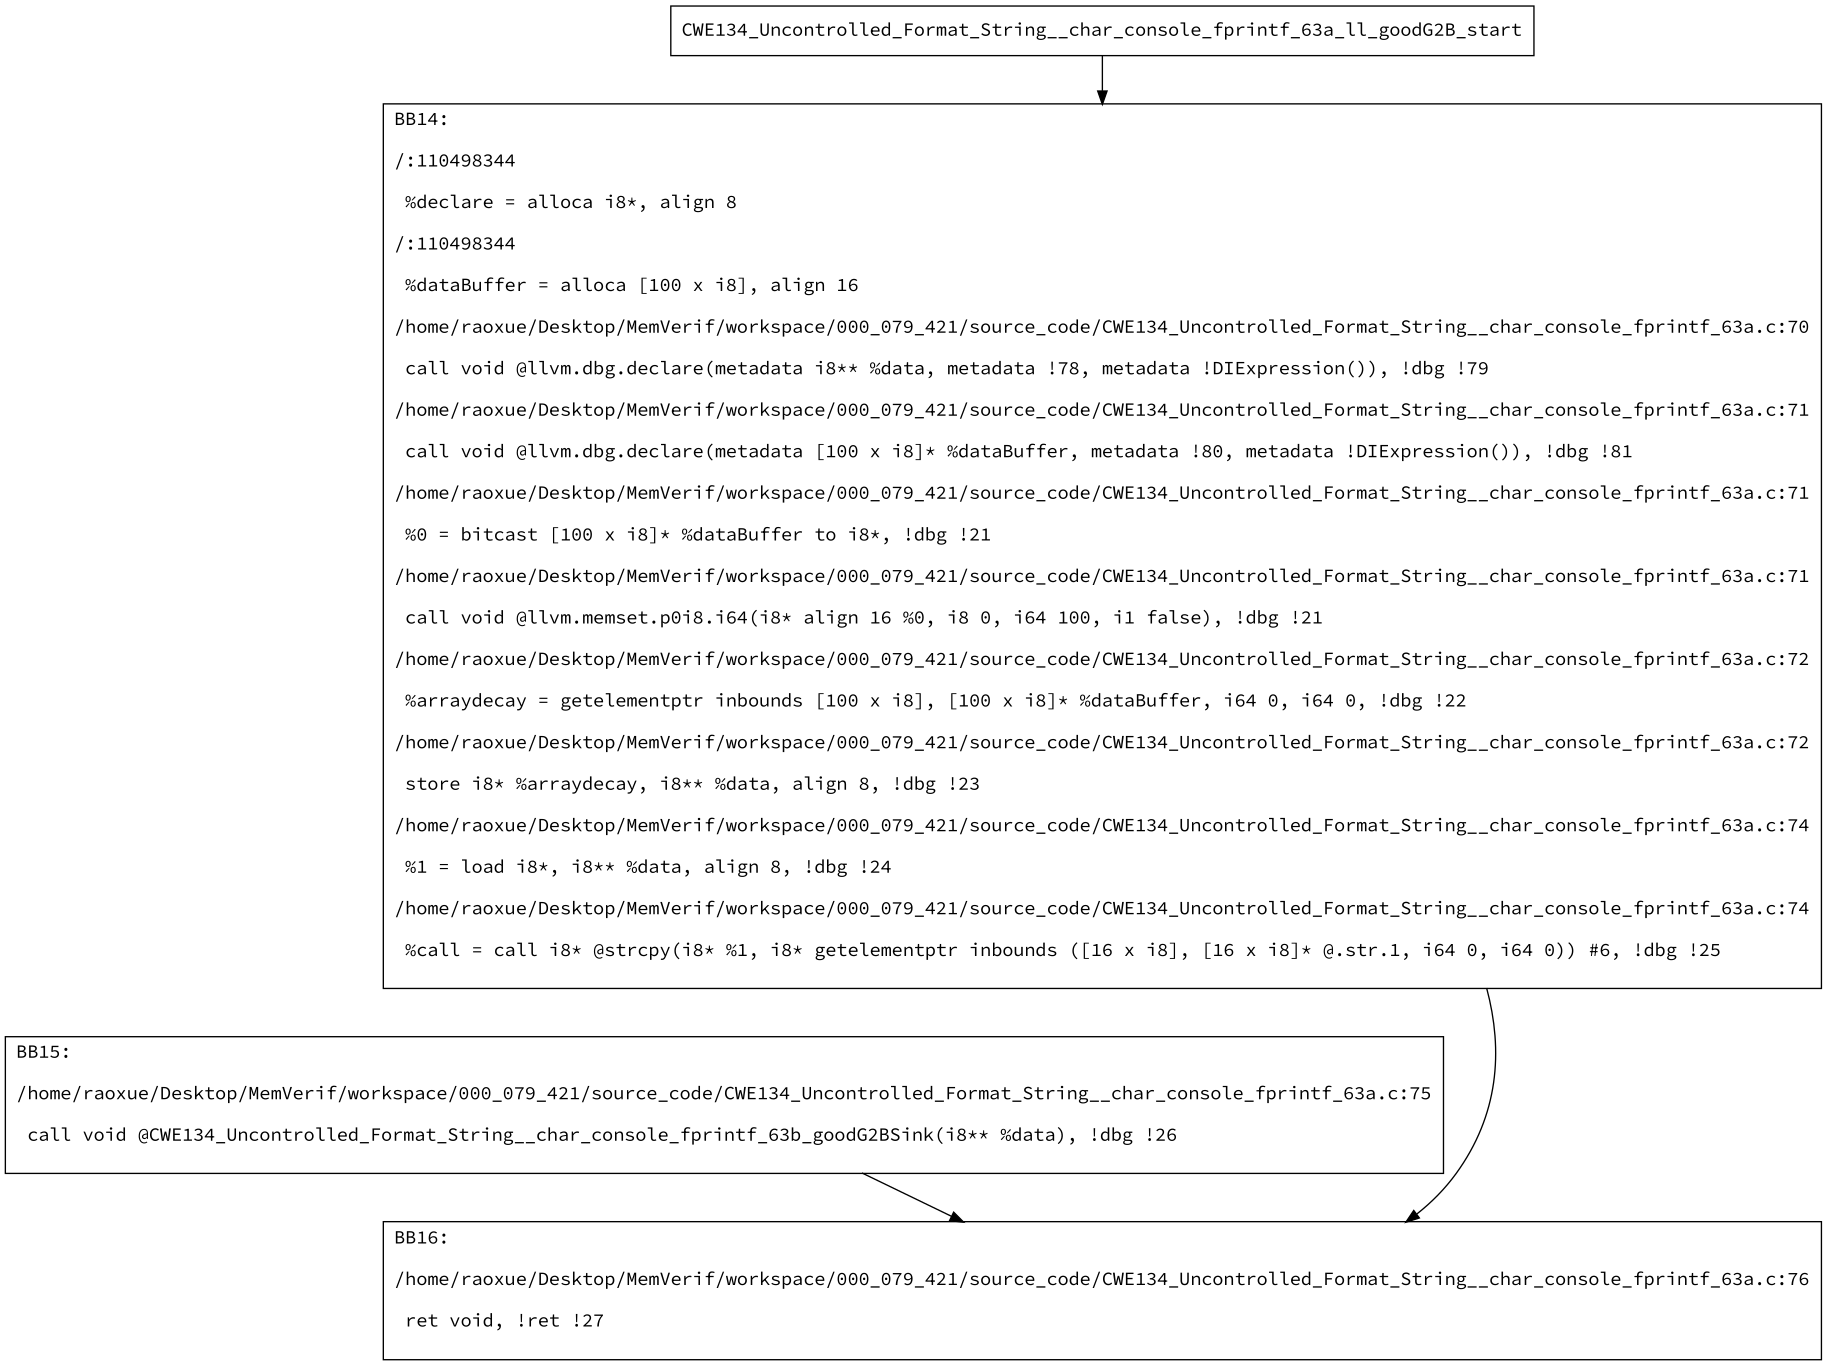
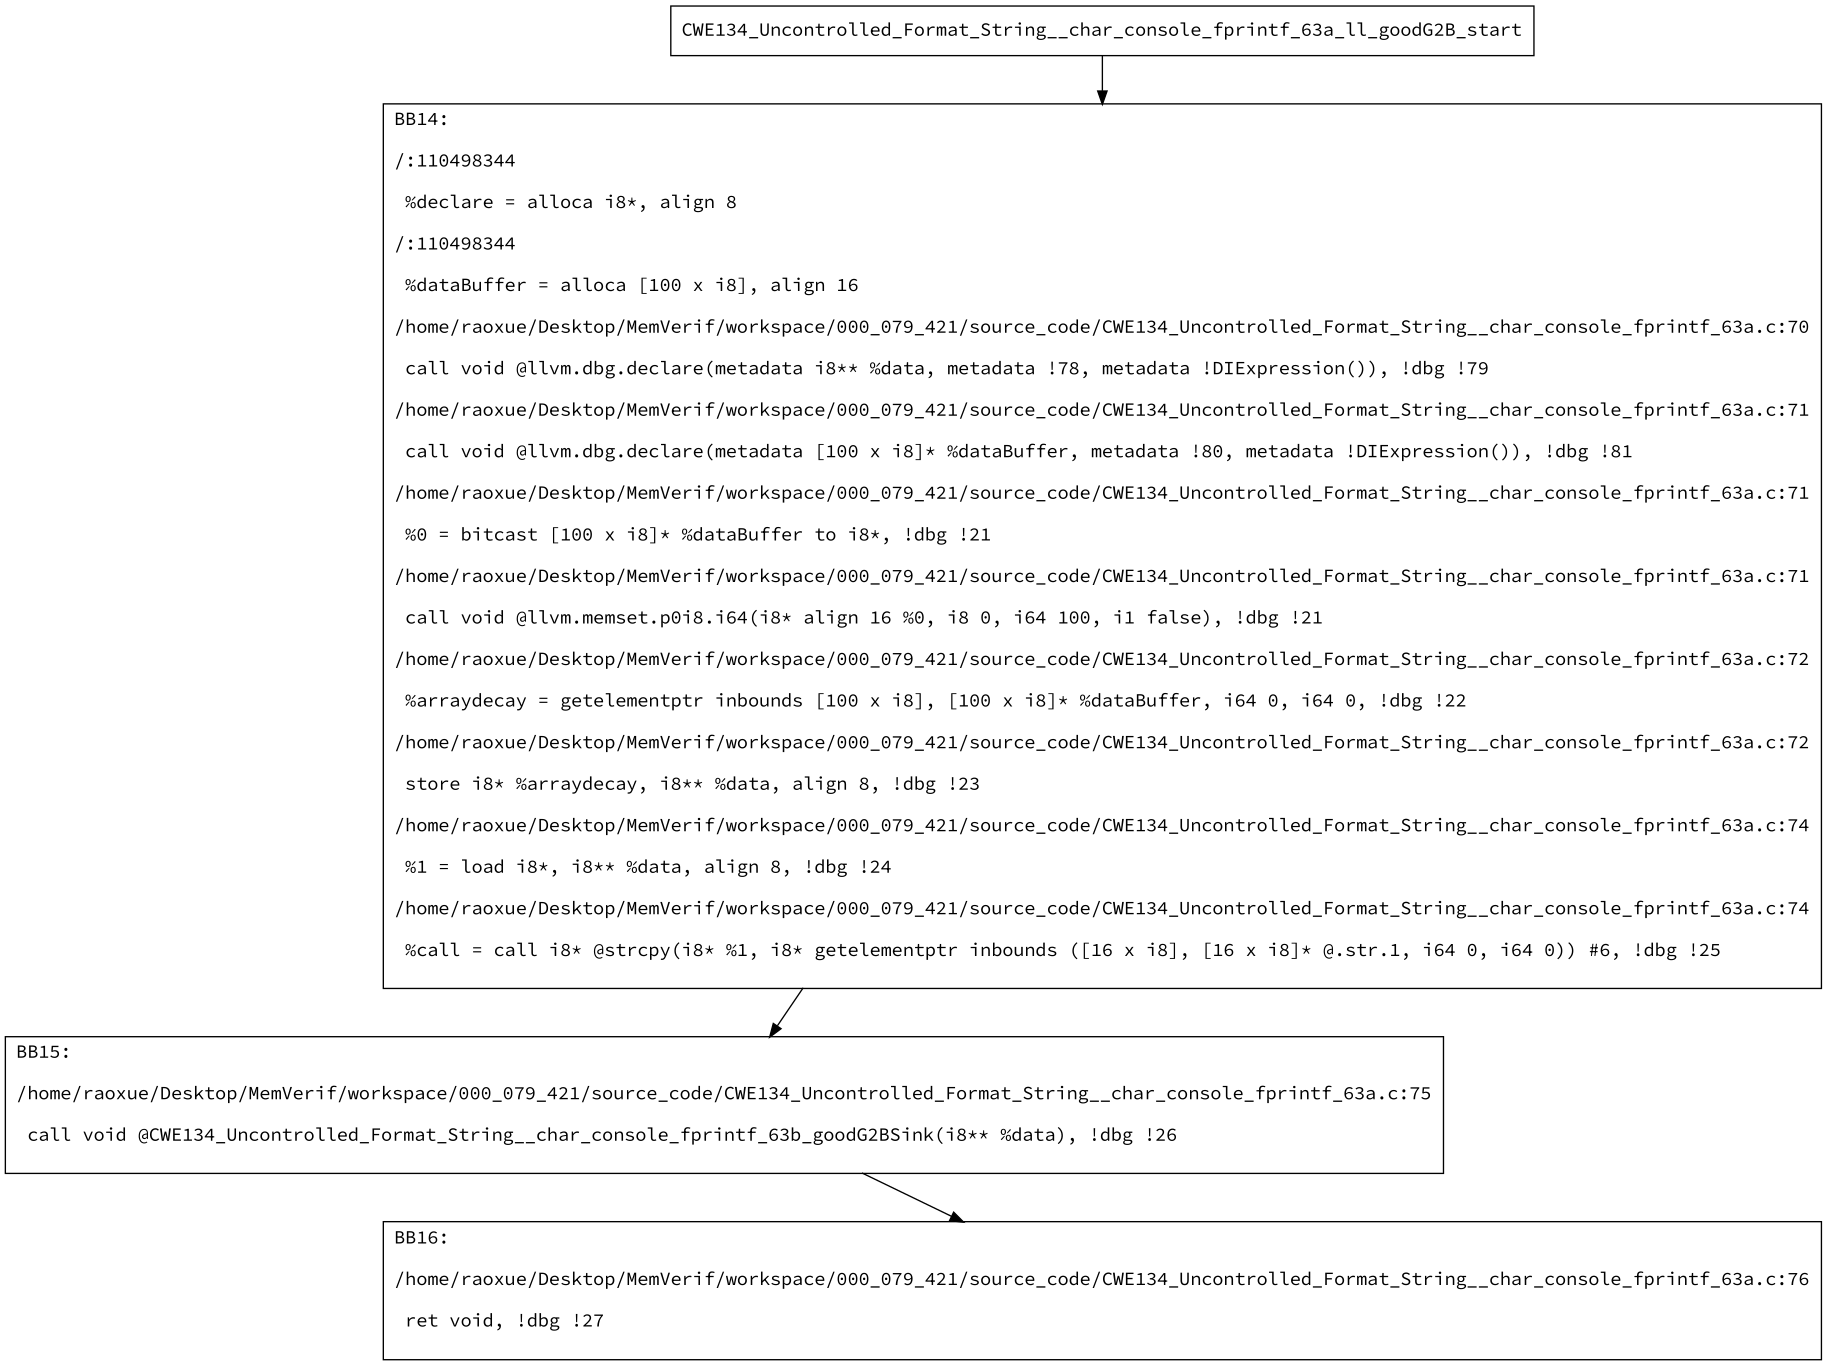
edge "BB14:" -> "BB16:": now "BB14:" -> "BB15:"
node "BB16:": text "ret void, !ret !27" -> "ret void, !dbg !27"
